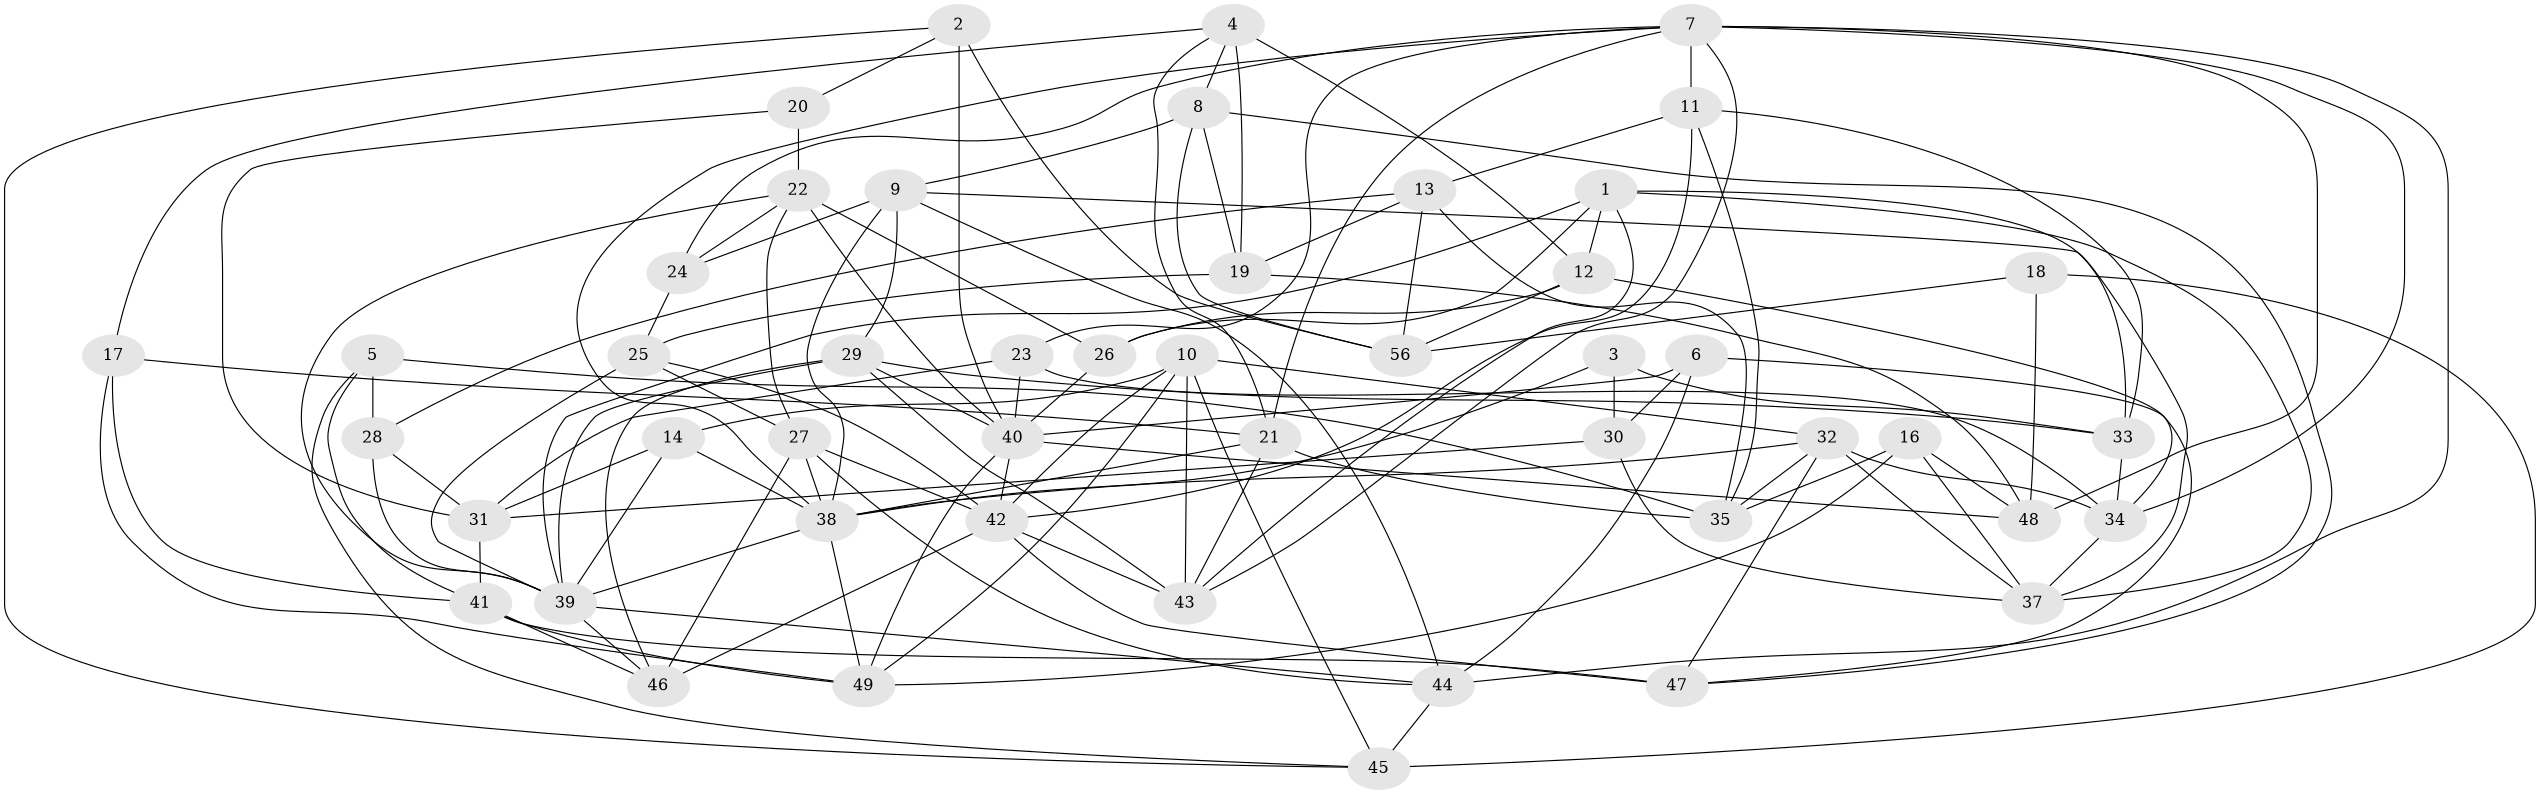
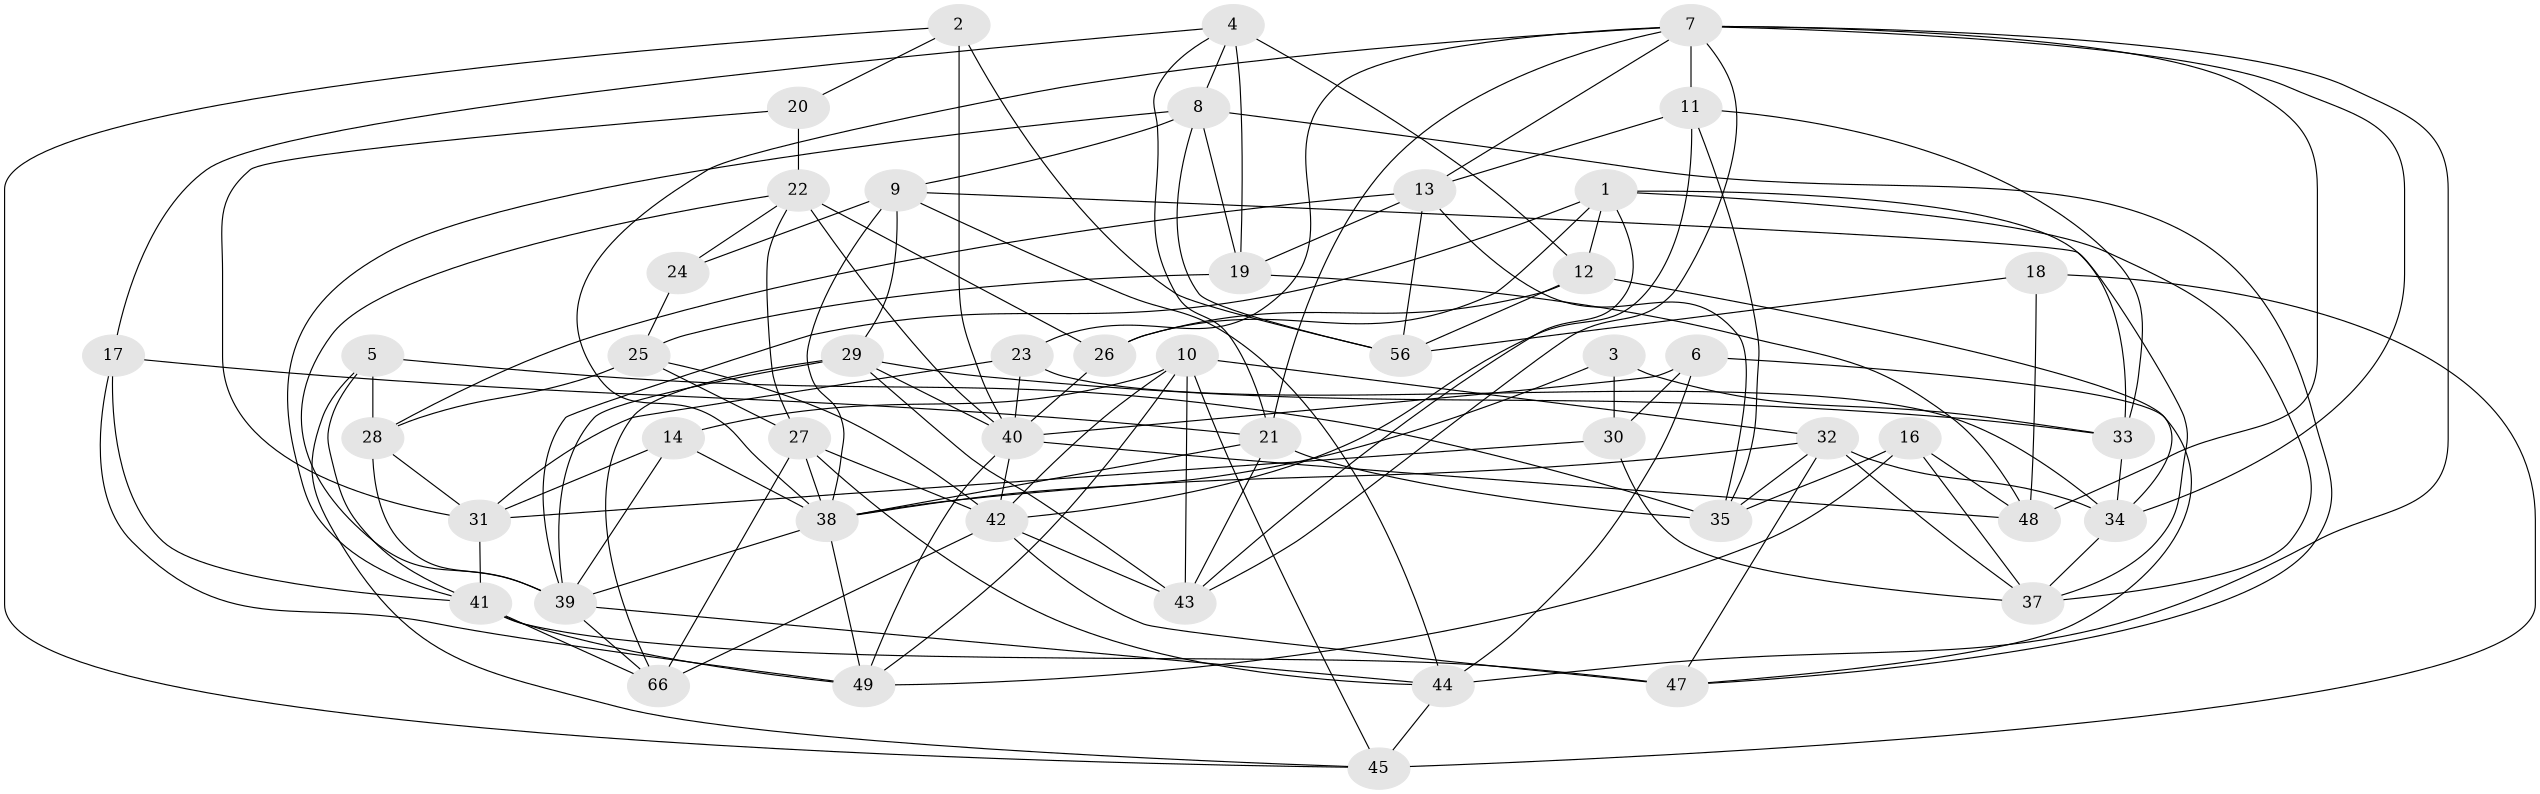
edge "7" -- "24": now "7" -- "13"
edge "8" -- "41": added
edge "25" -- "39": now "25" -- "28"
node "46": label "46" -> "66"
